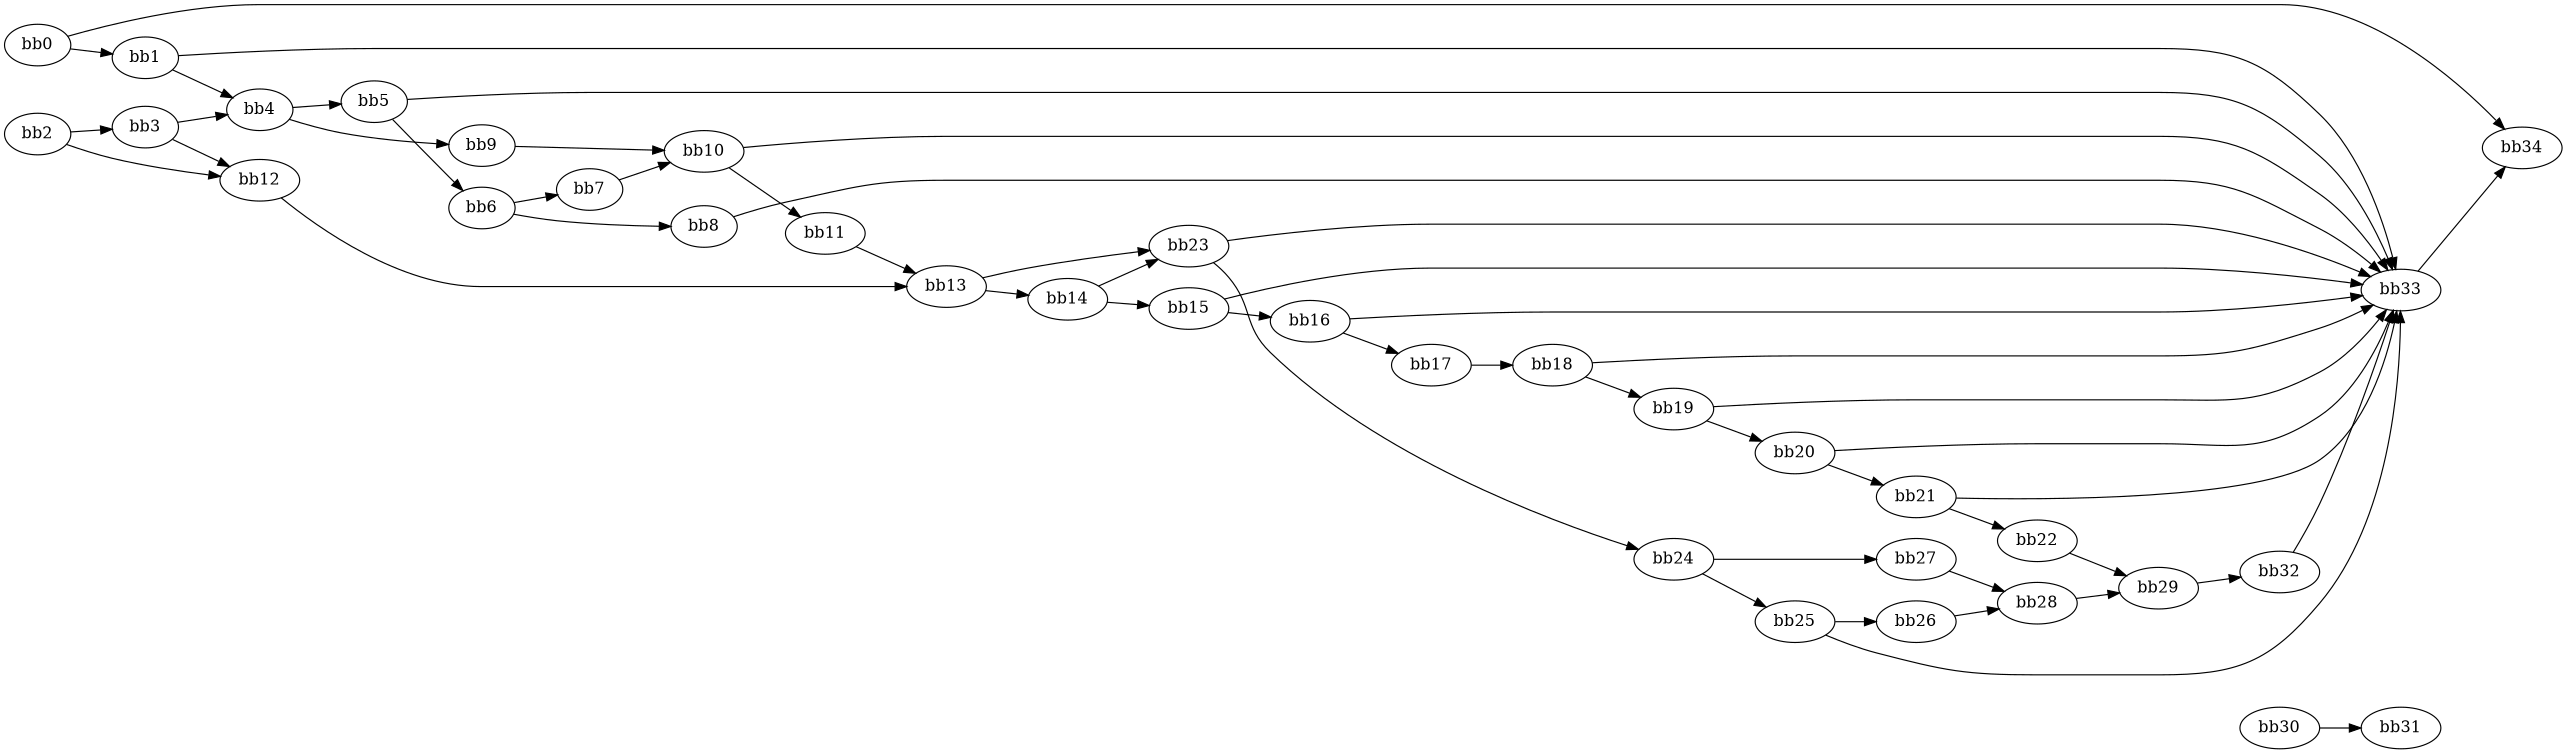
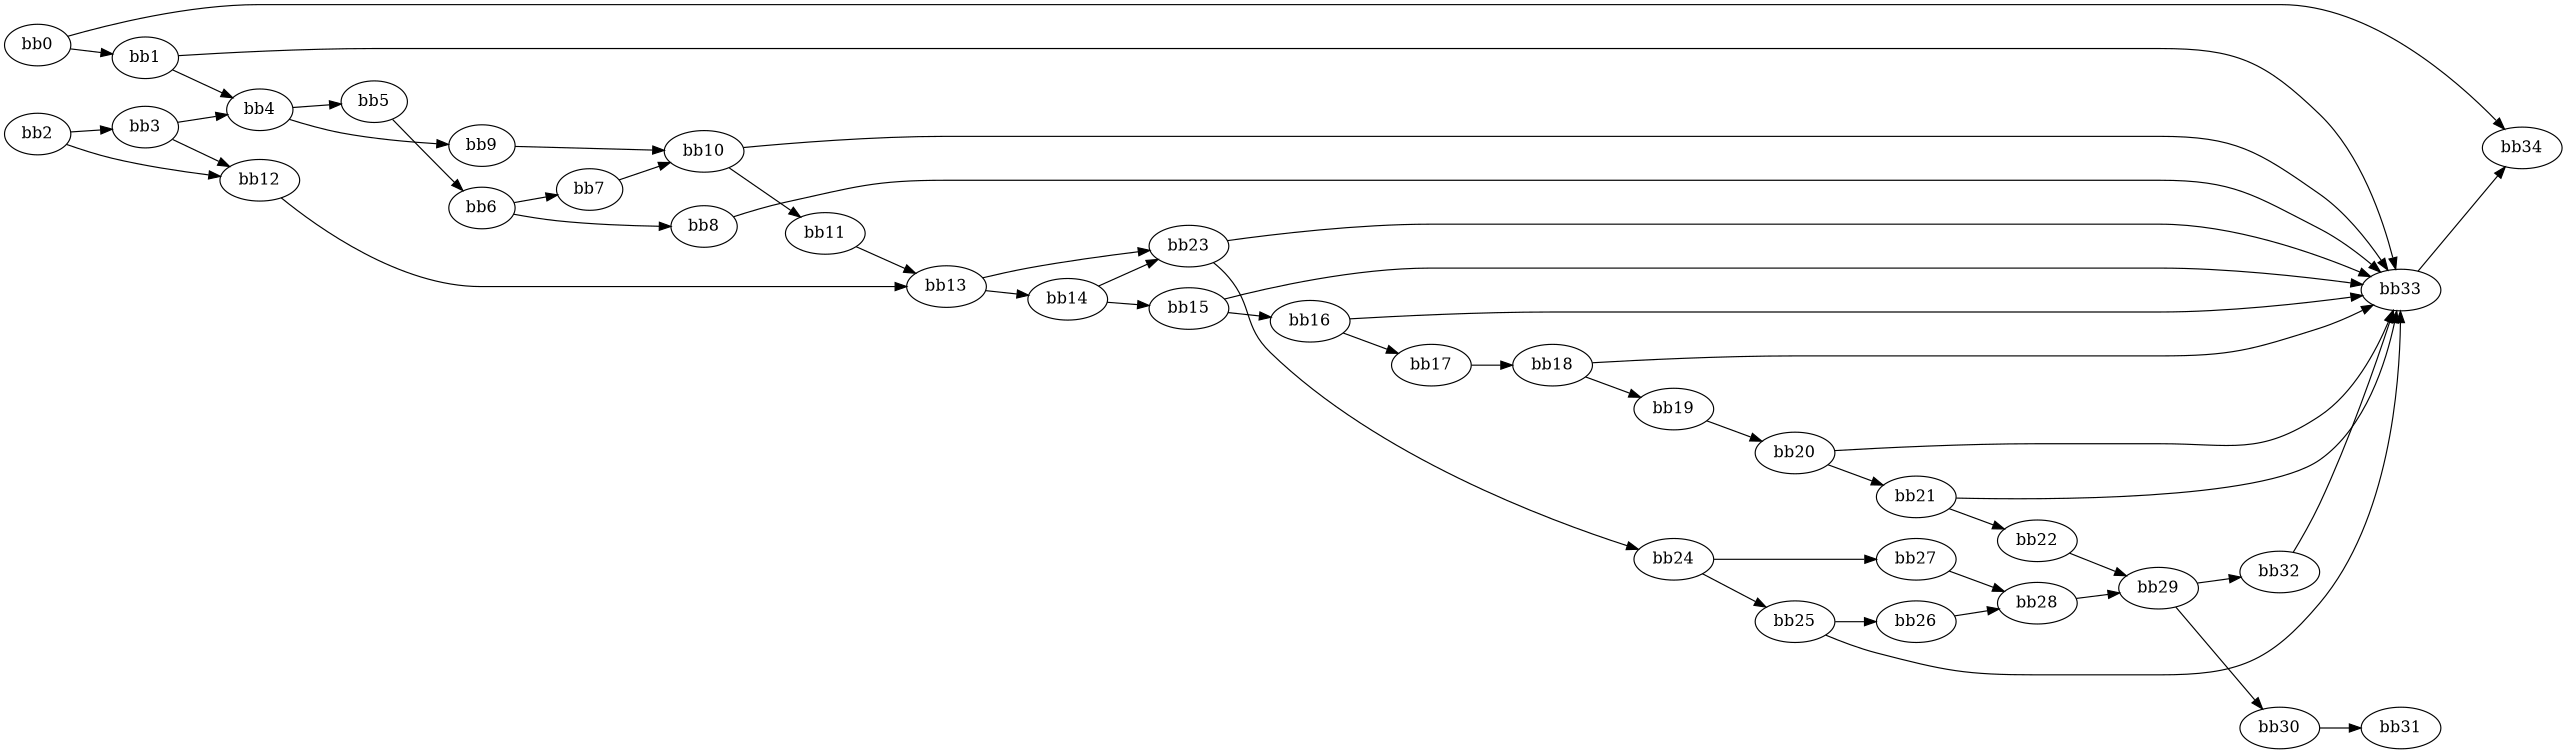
edge "bb5" -> "bb33": removed
edge "bb19" -> "bb33": removed
edge "bb29" -> "bb30": added
